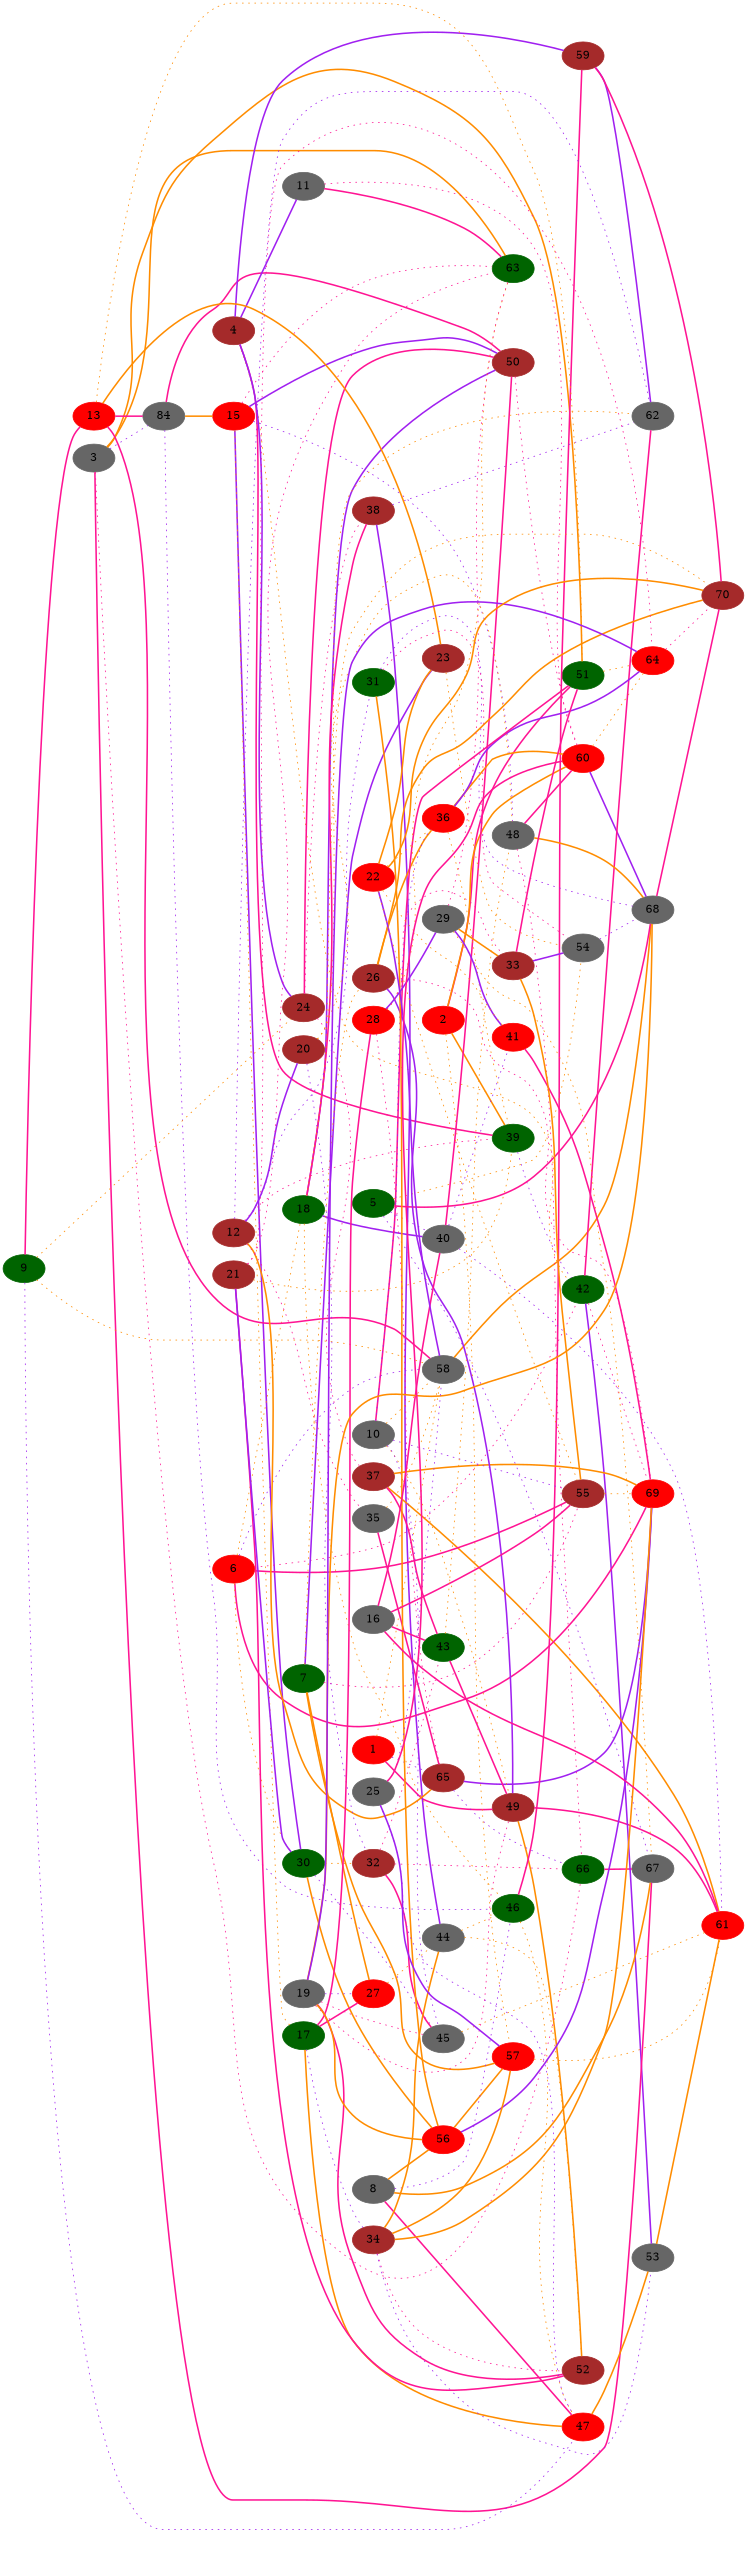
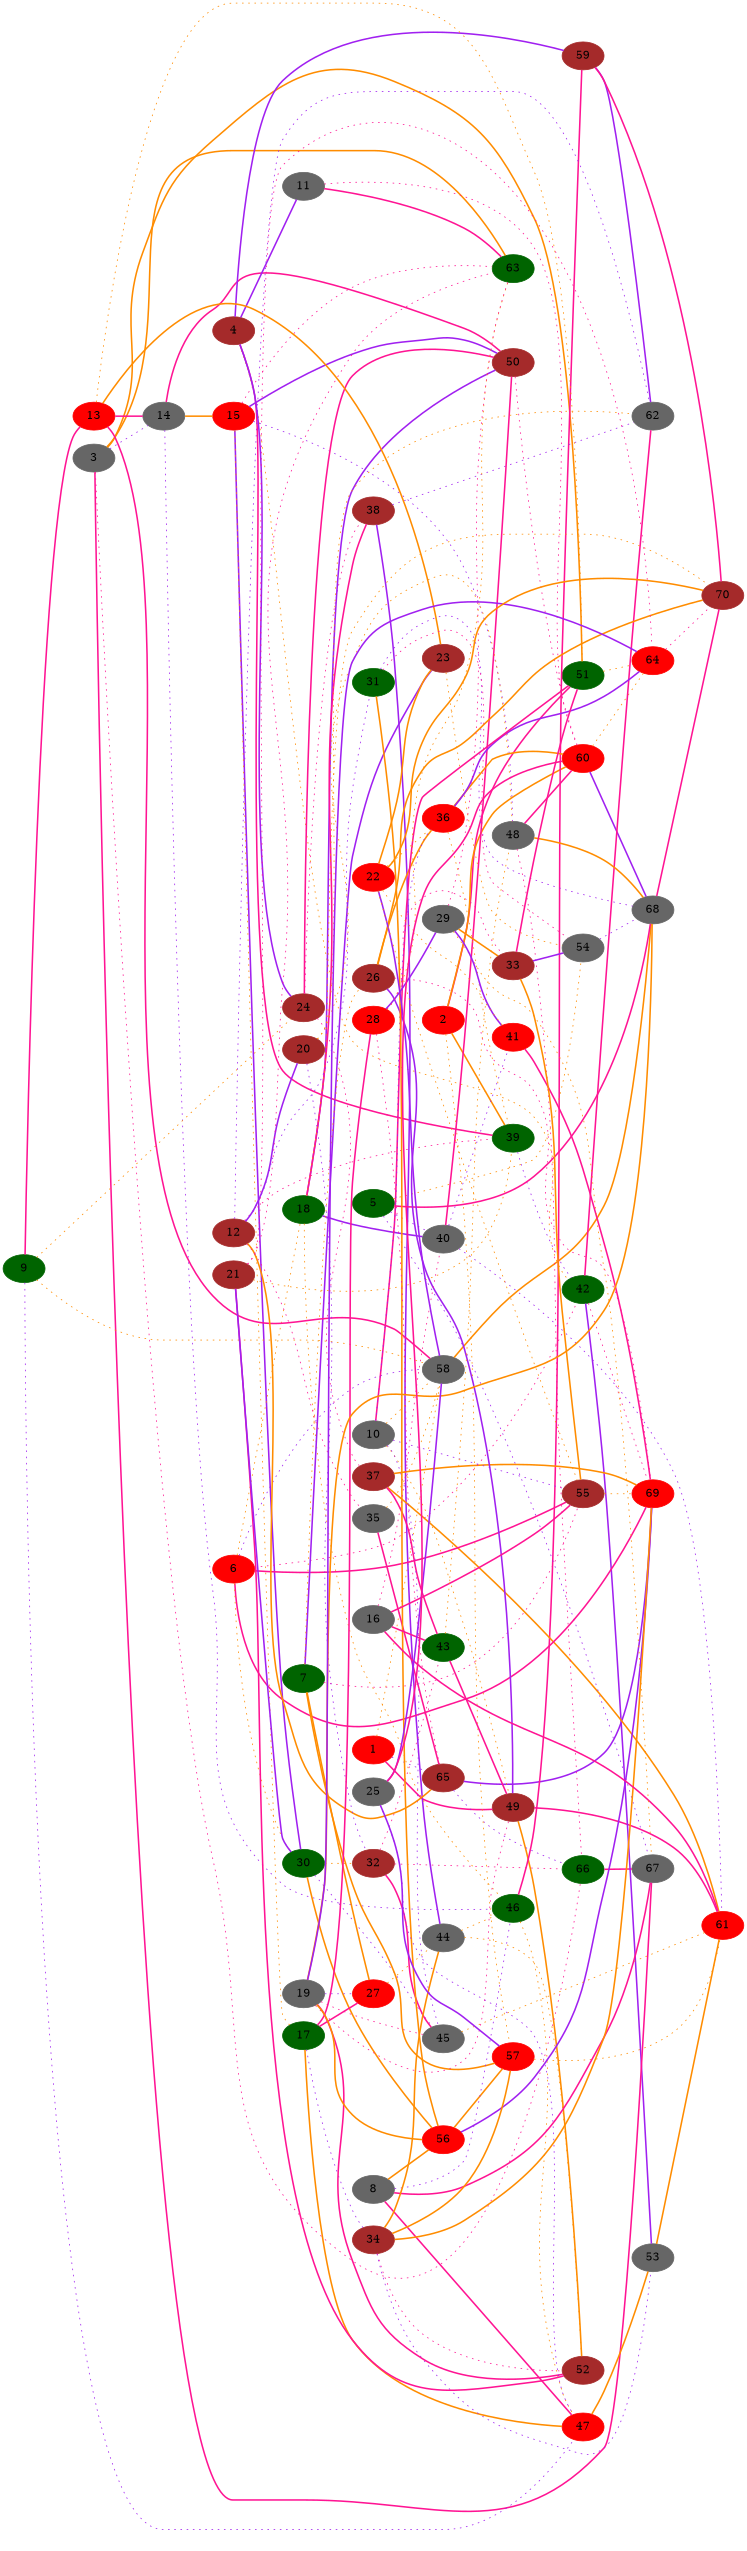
node "84": label "84" -> "14"
edge "40" -- "16": style bold -> dotted
edge "58" -- "25": style dotted -> bold
edge "67" -- "8": color darkorange -> deeppink
